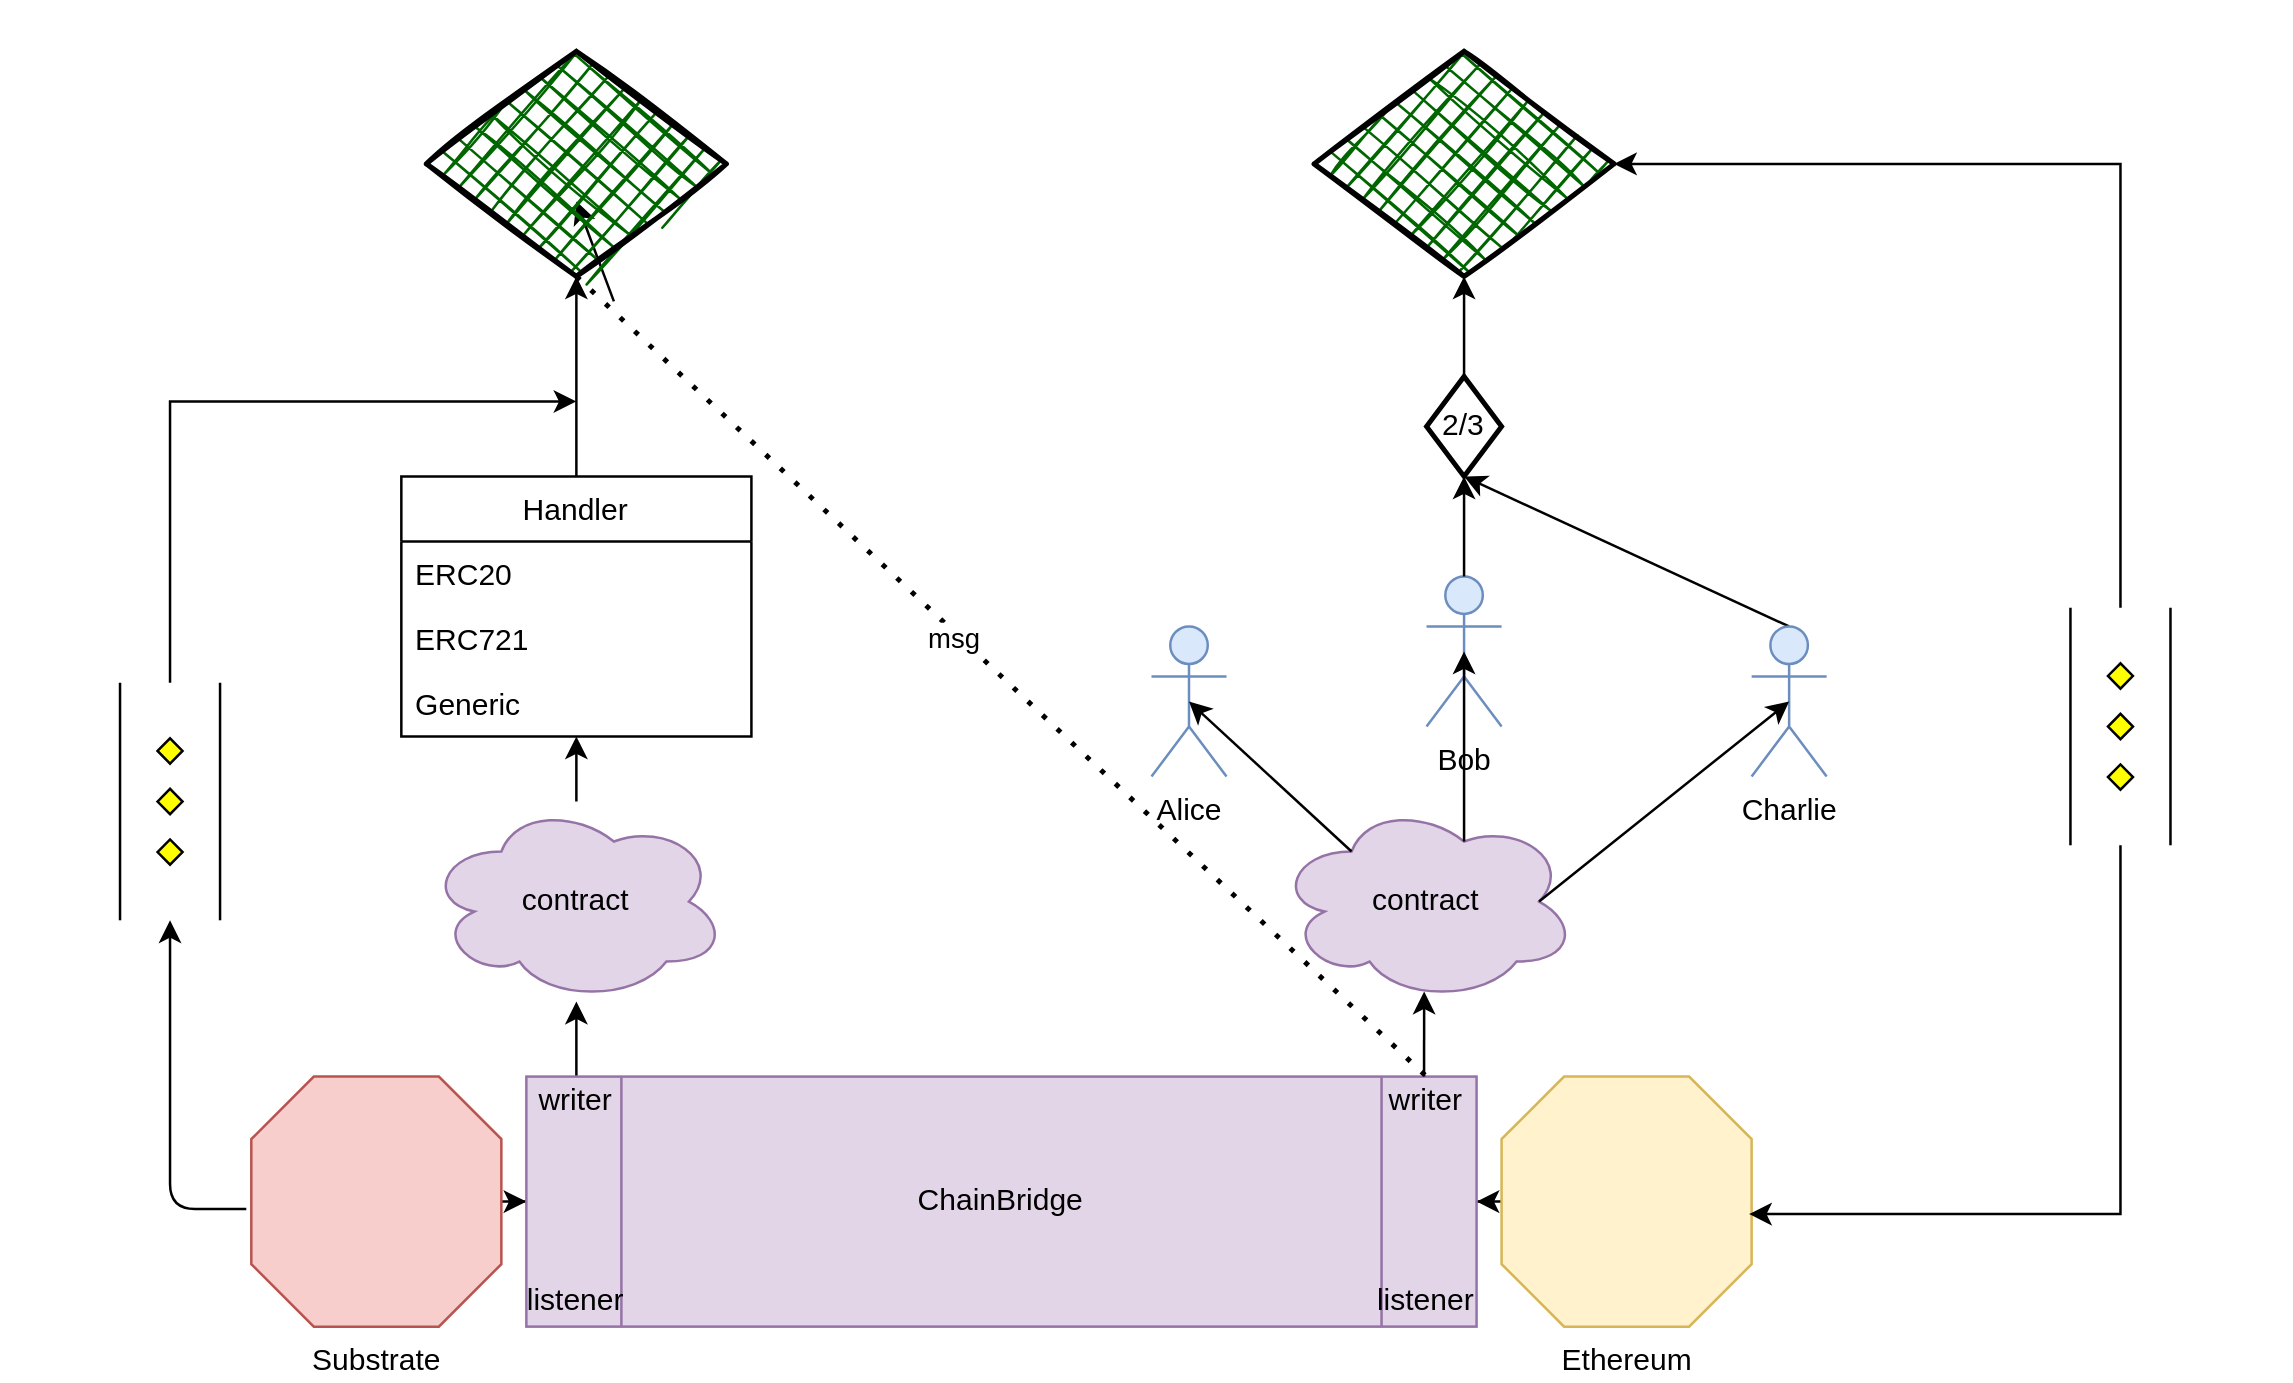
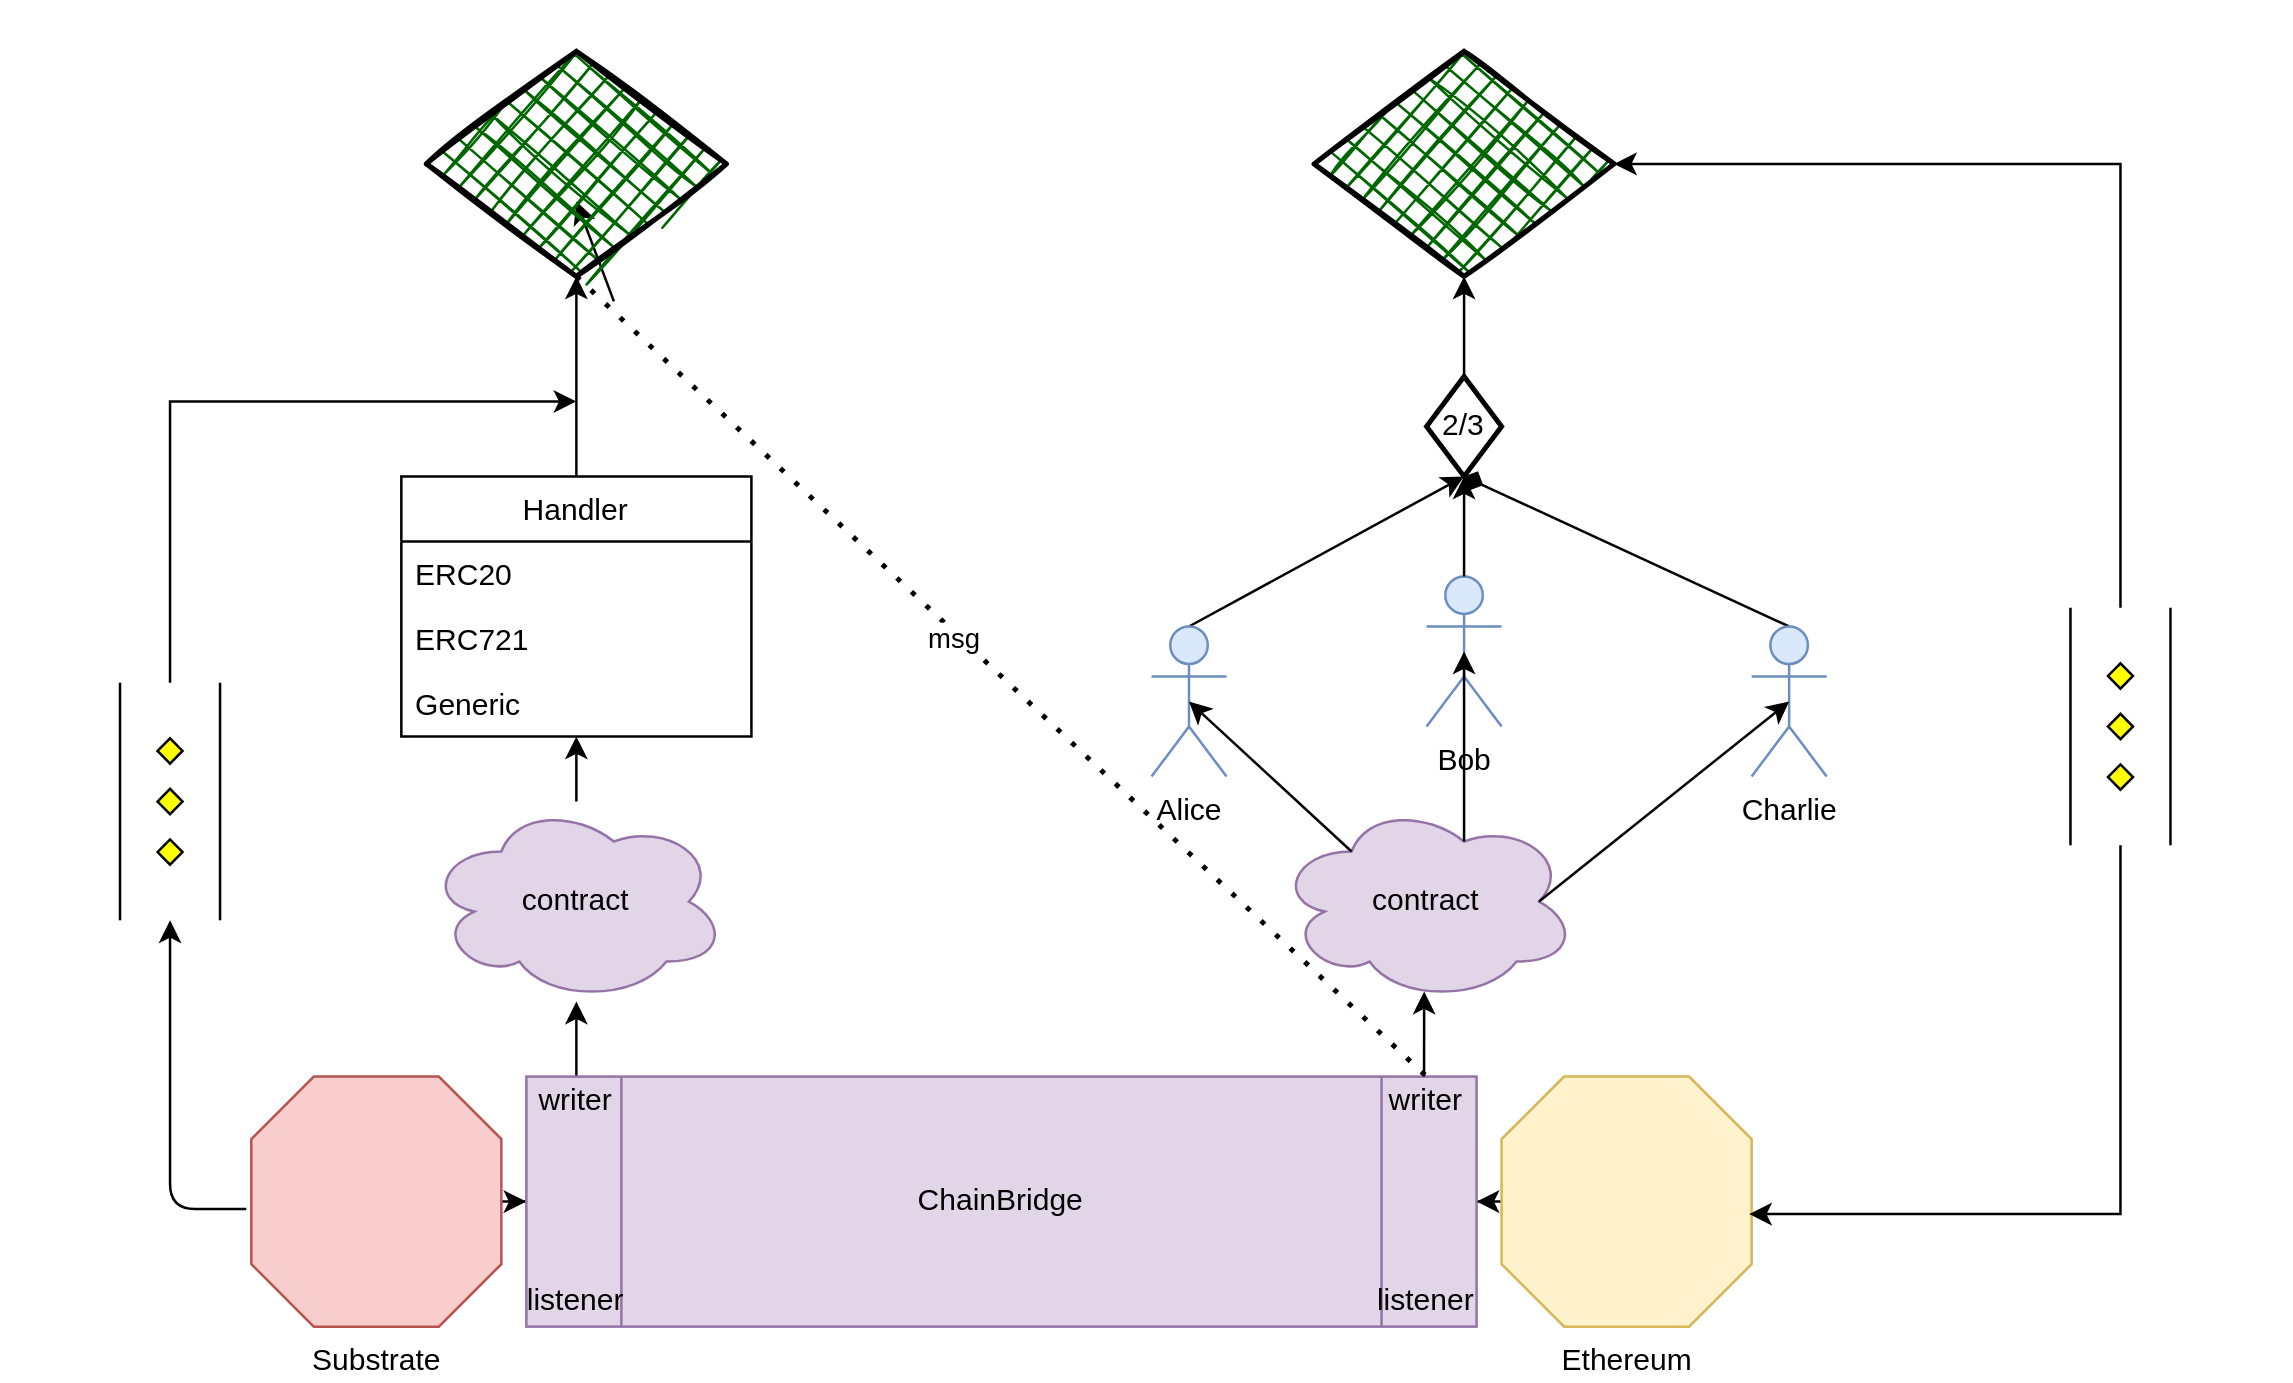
edge "Charlie" -> "2/3": arrowhead classic -> diamond
edge "Alice" -> "2/3": added
